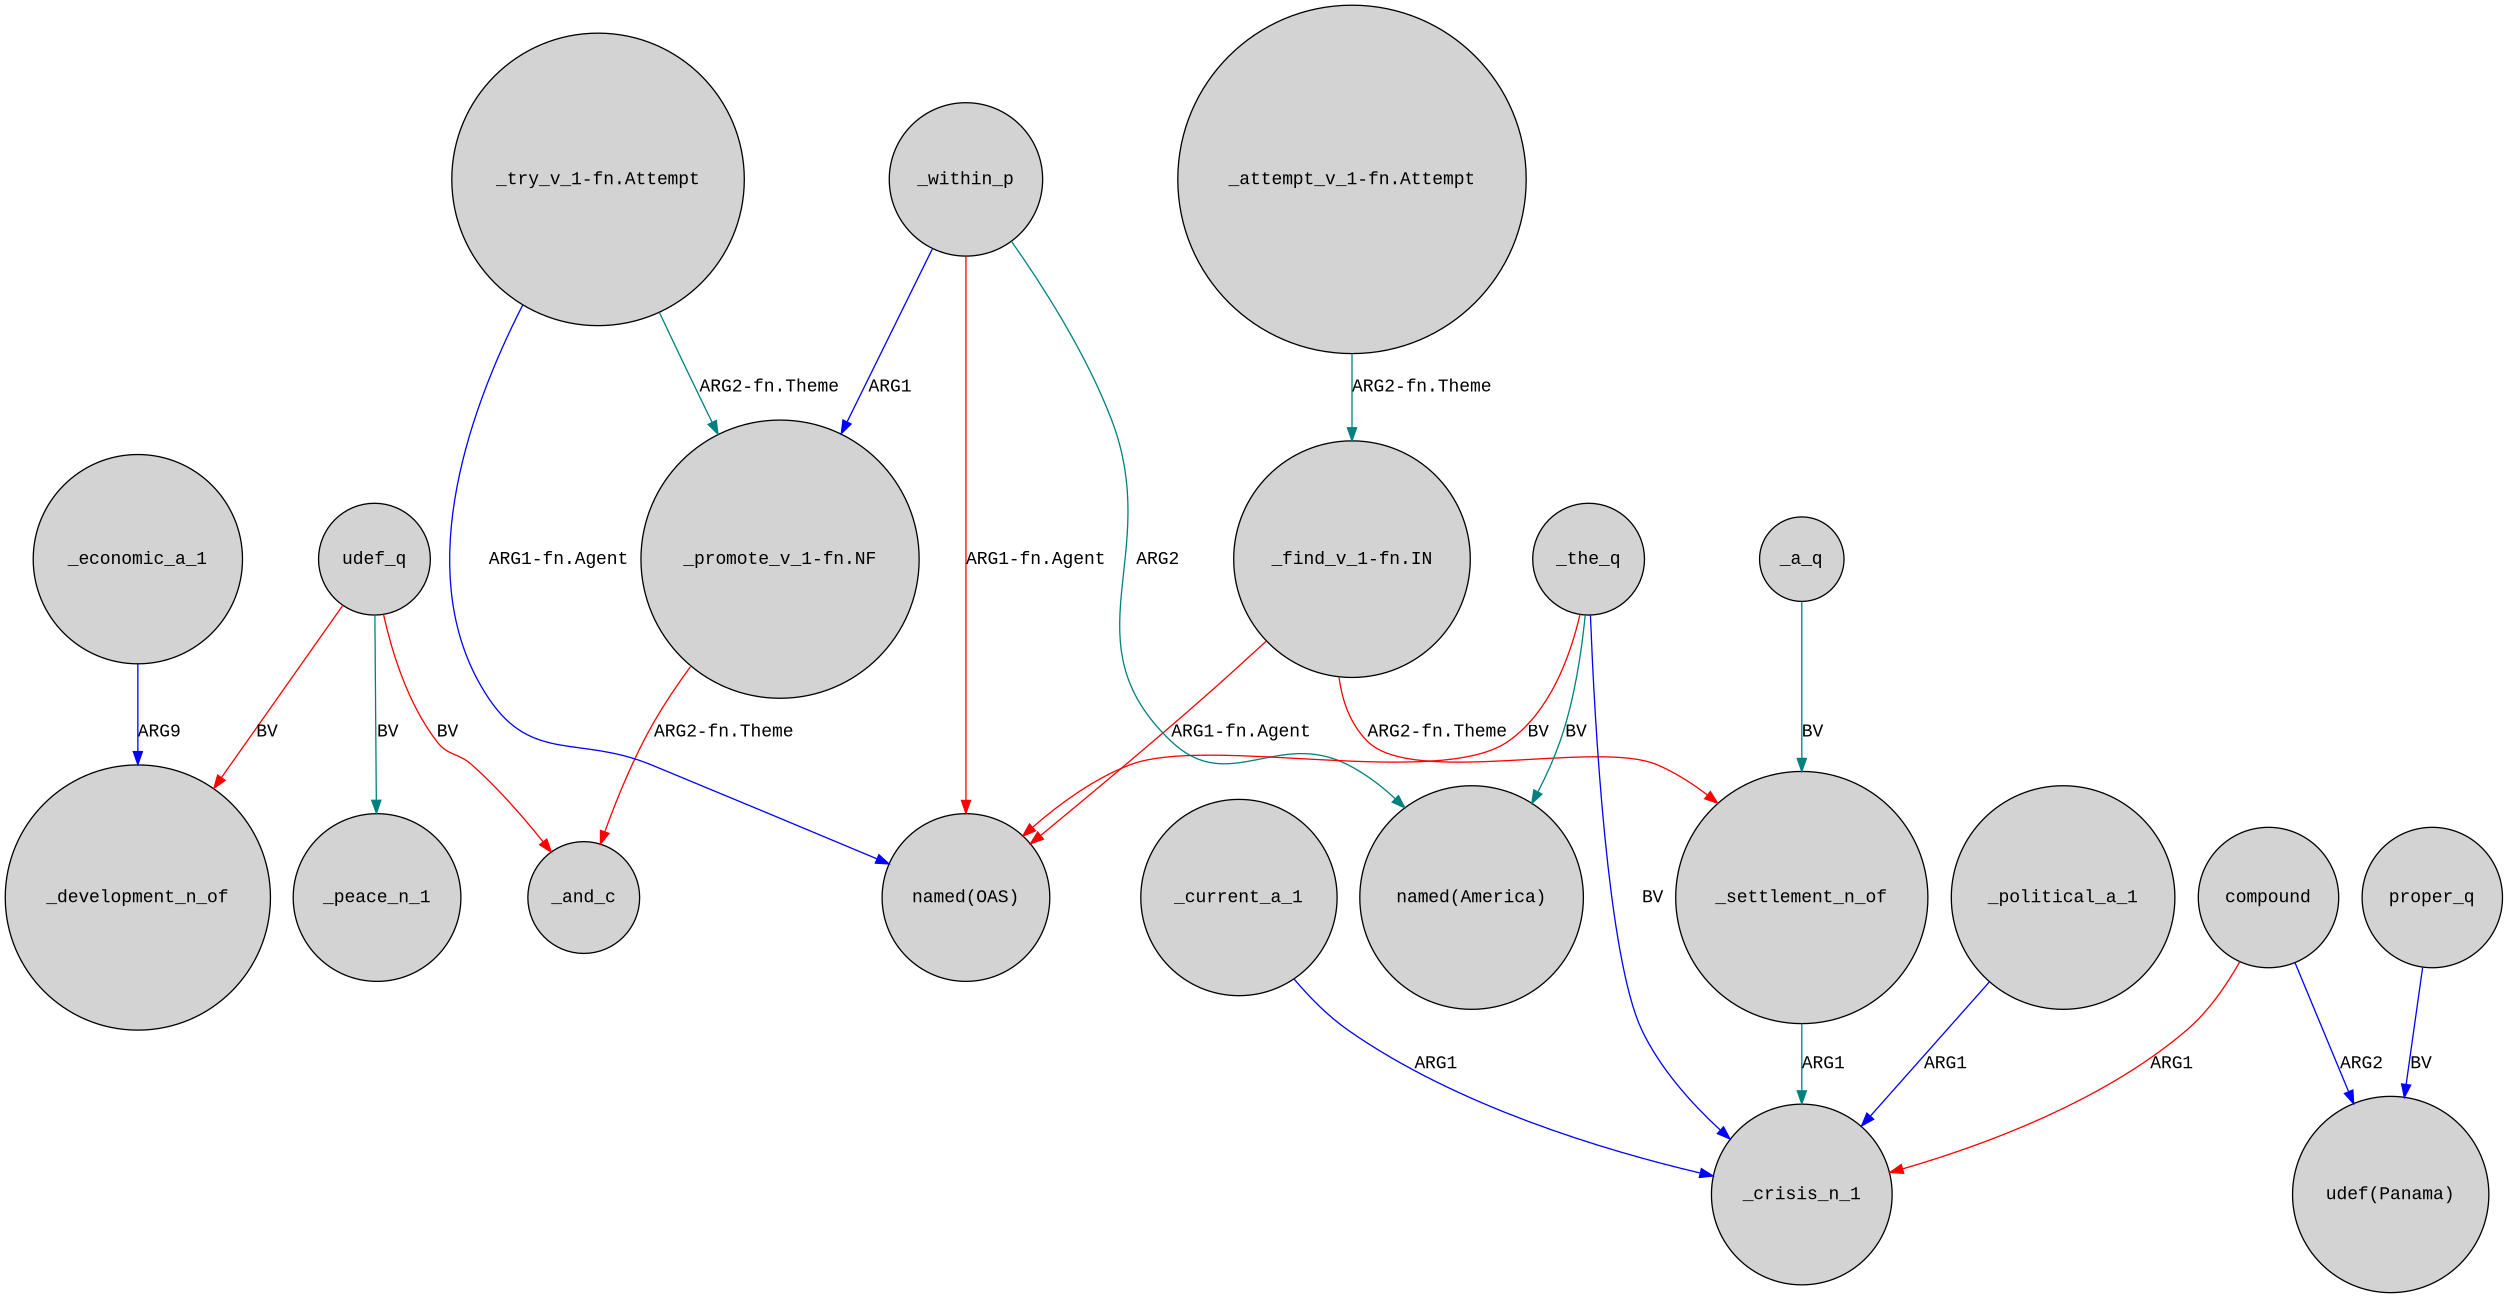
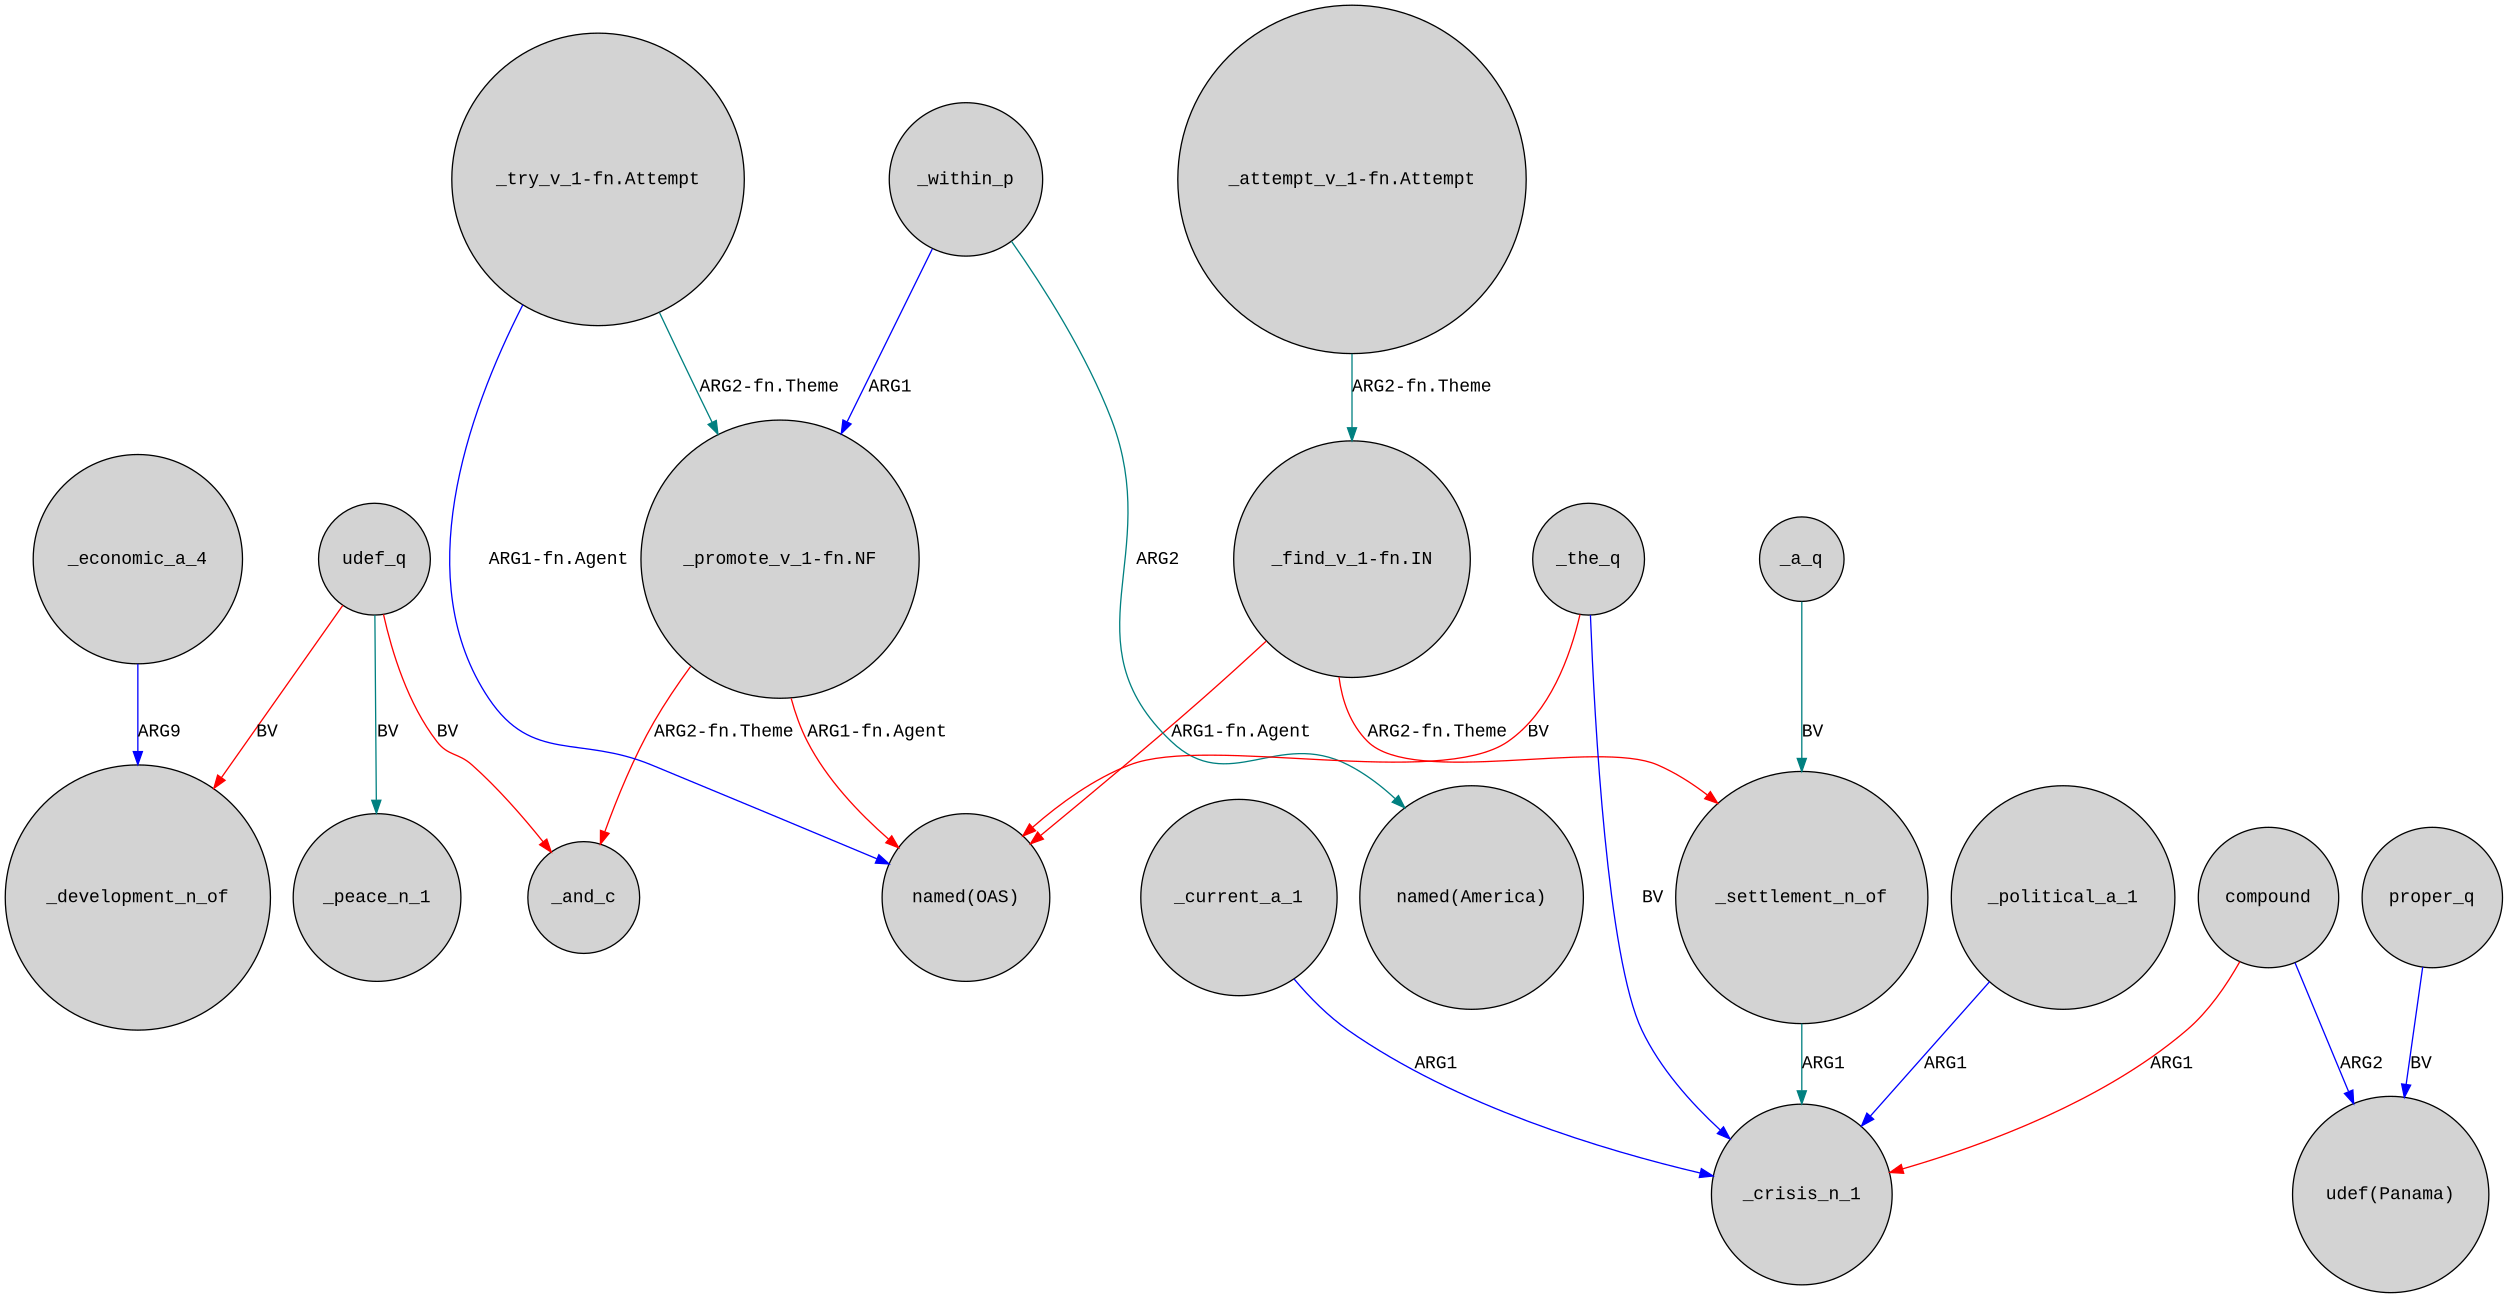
edge "_within_p" -> "named(OAS)": now "_promote_v_1-fn.NF" -> "named(OAS)"
node "_economic_a_1": label "_economic_a_1" -> "_economic_a_4"
edge "_the_q" -> "named(America)": removed, label "BV"
